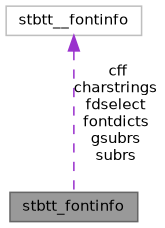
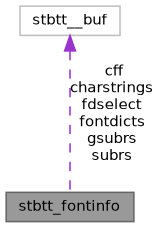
node "stbtt__fontinfo": label "stbtt__fontinfo" -> "stbtt__buf"
